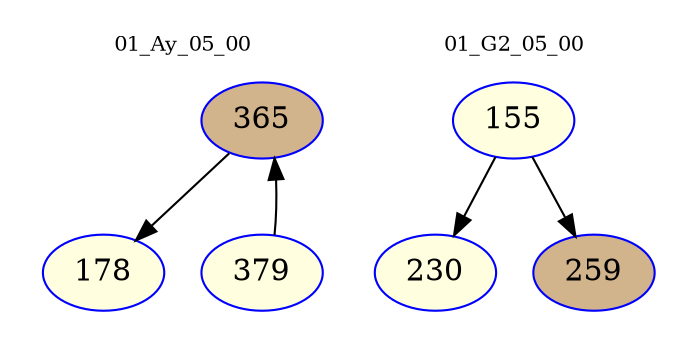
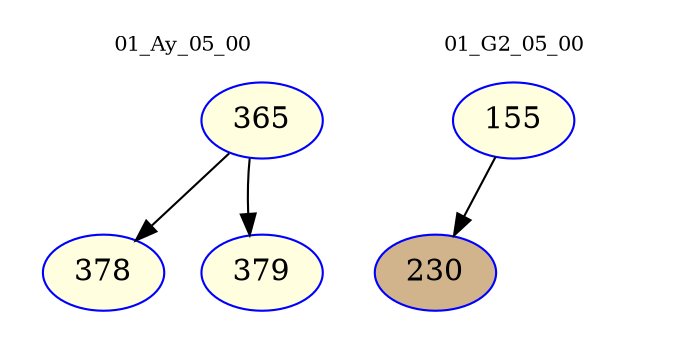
node "365": fillcolor tan -> lightyellow
edge "379" -> "365": reversed
node "178": label "178" -> "378"
node "230": fillcolor lightyellow -> tan
node "259": removed
